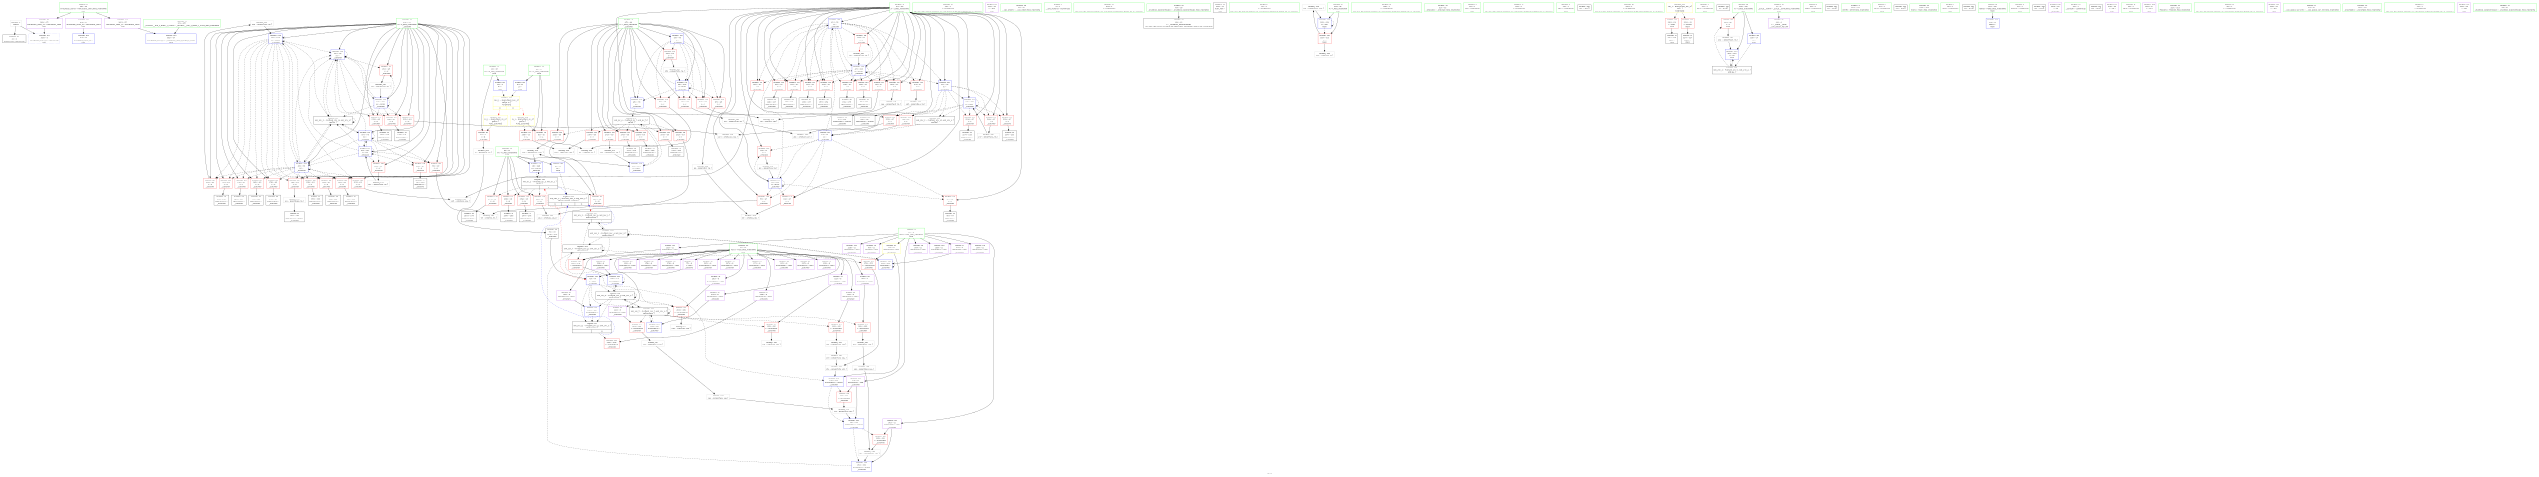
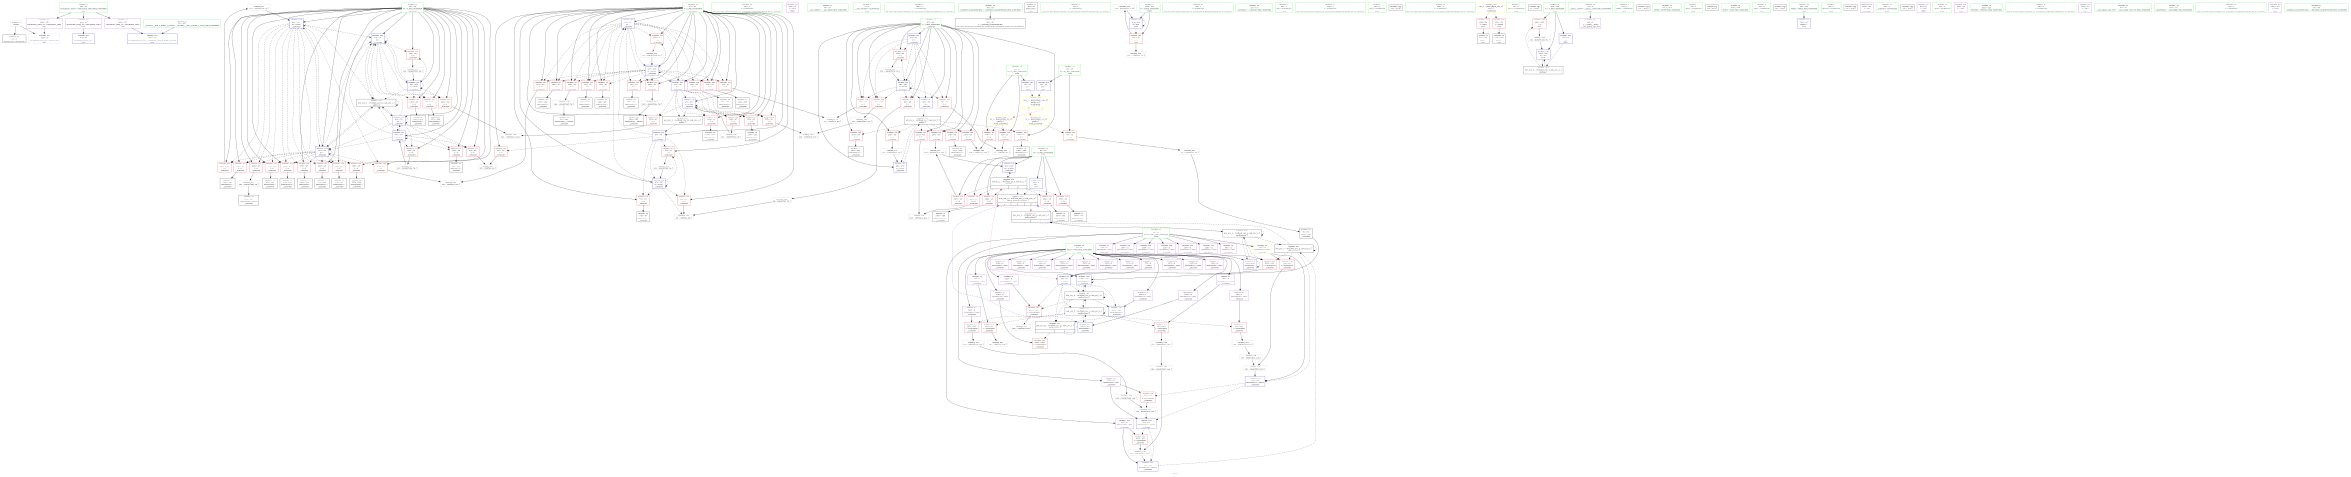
edge "NodeID: 198" -> "NodeID: 138": now "NodeID: 198" -> "NodeID: 285"
